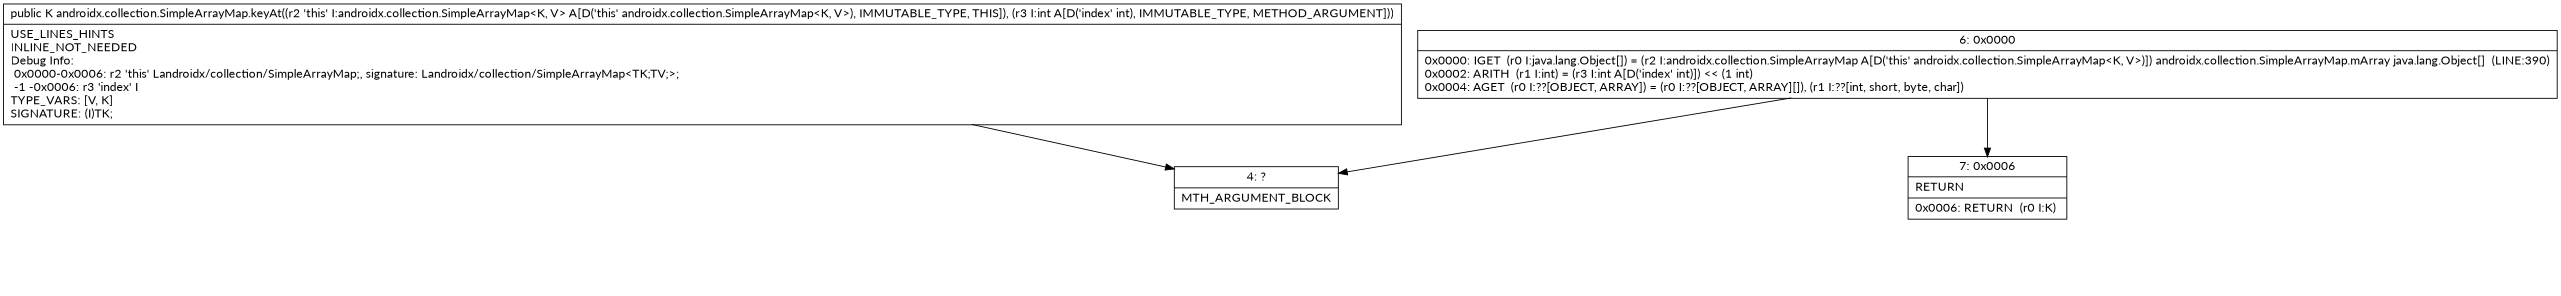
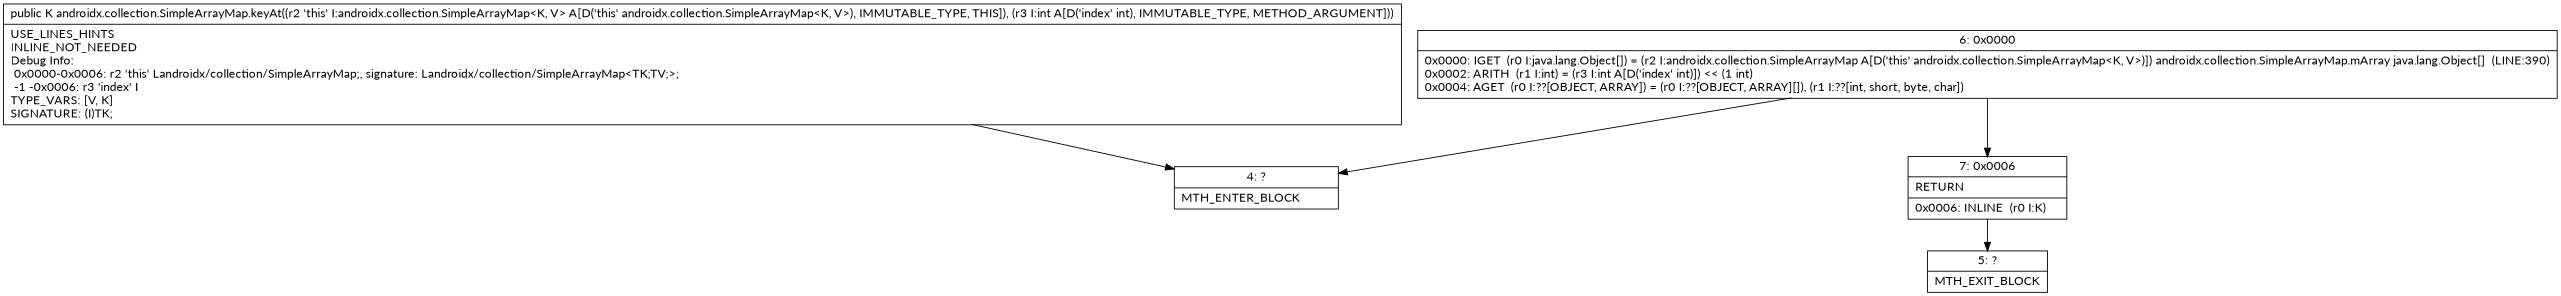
node "4: ?": text "MTH_ARGUMENT_BLOCK" -> "MTH_ENTER_BLOCK"
node "7: 0x0006": text "0x0006: RETURN  (r0 I:K)" -> "0x0006: INLINE  (r0 I:K)"
node "5: ?": added
